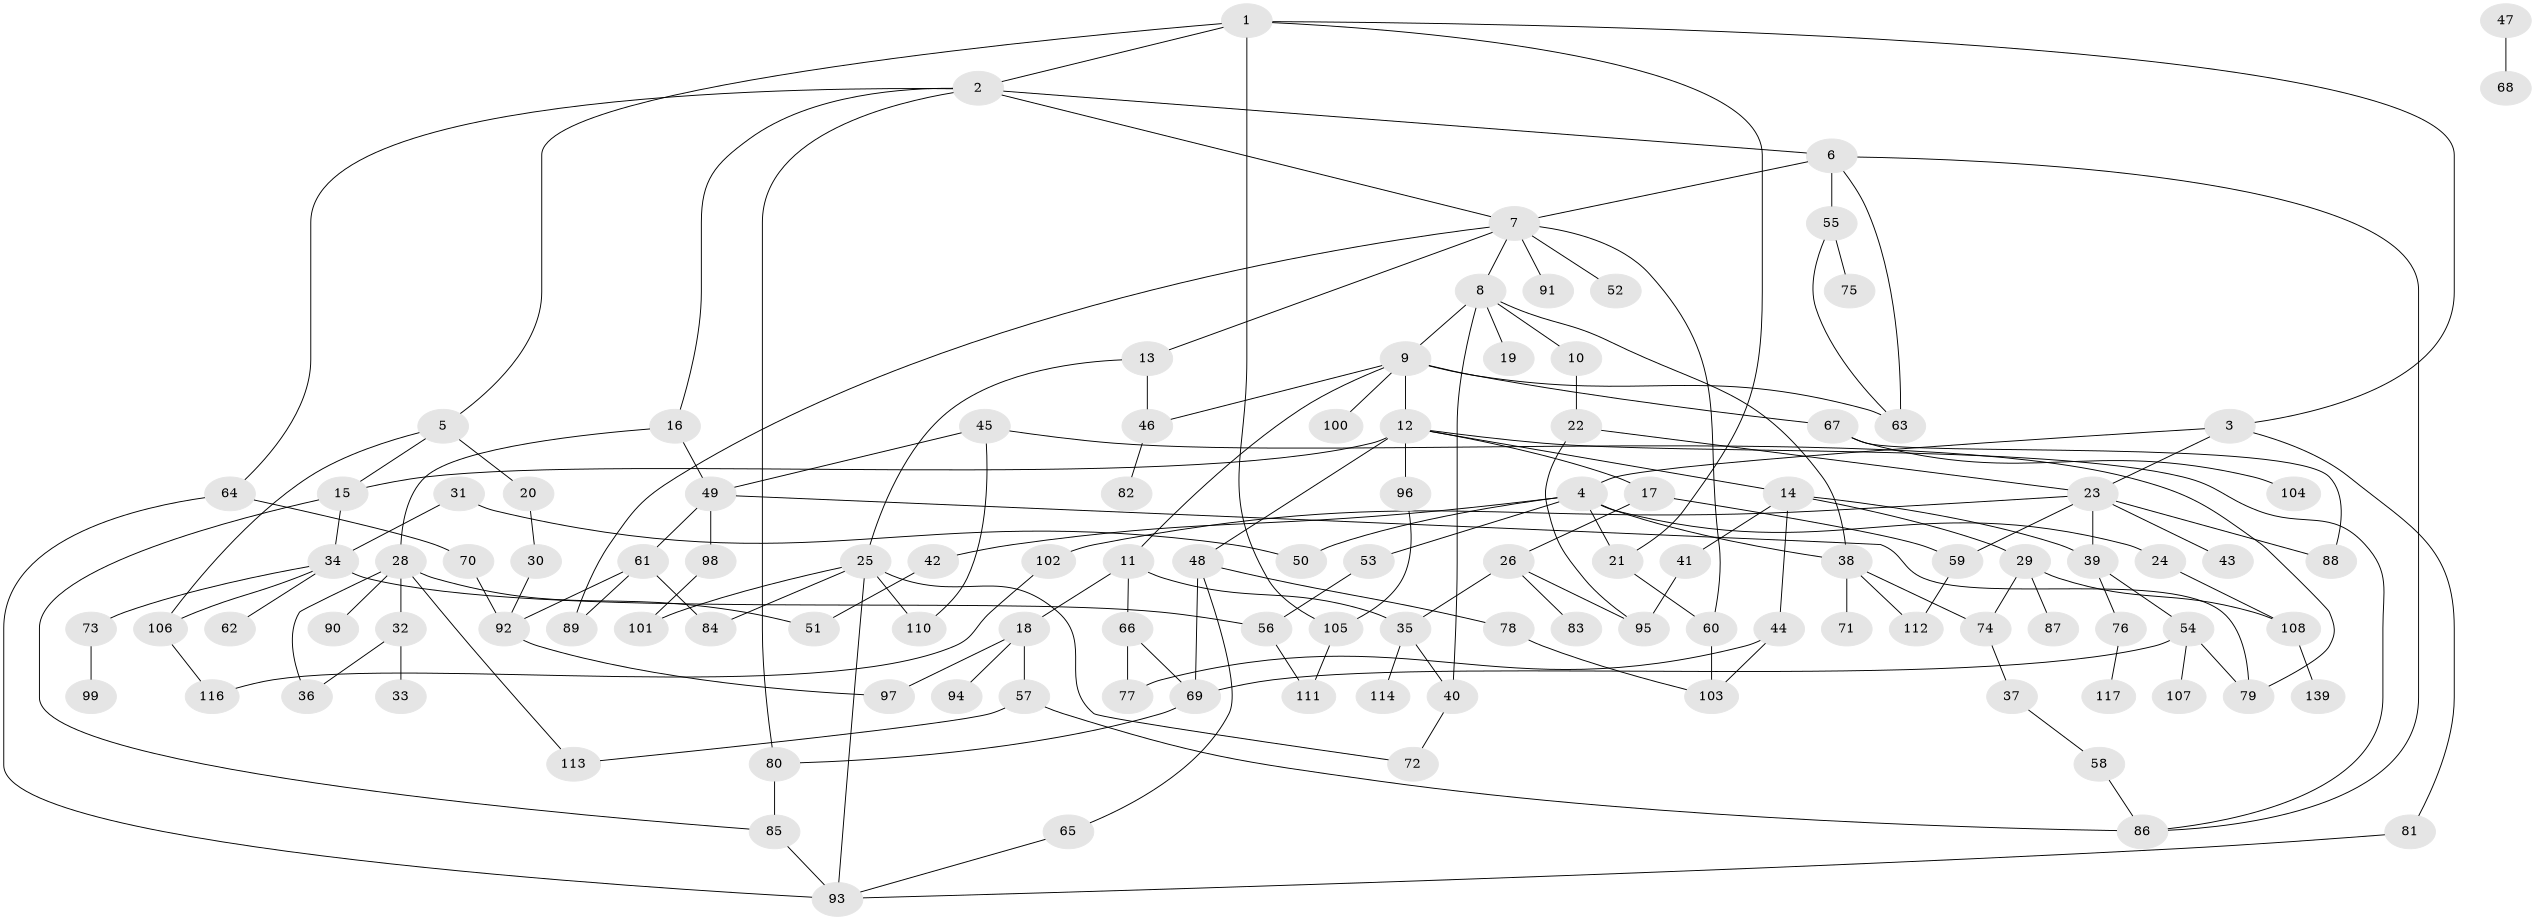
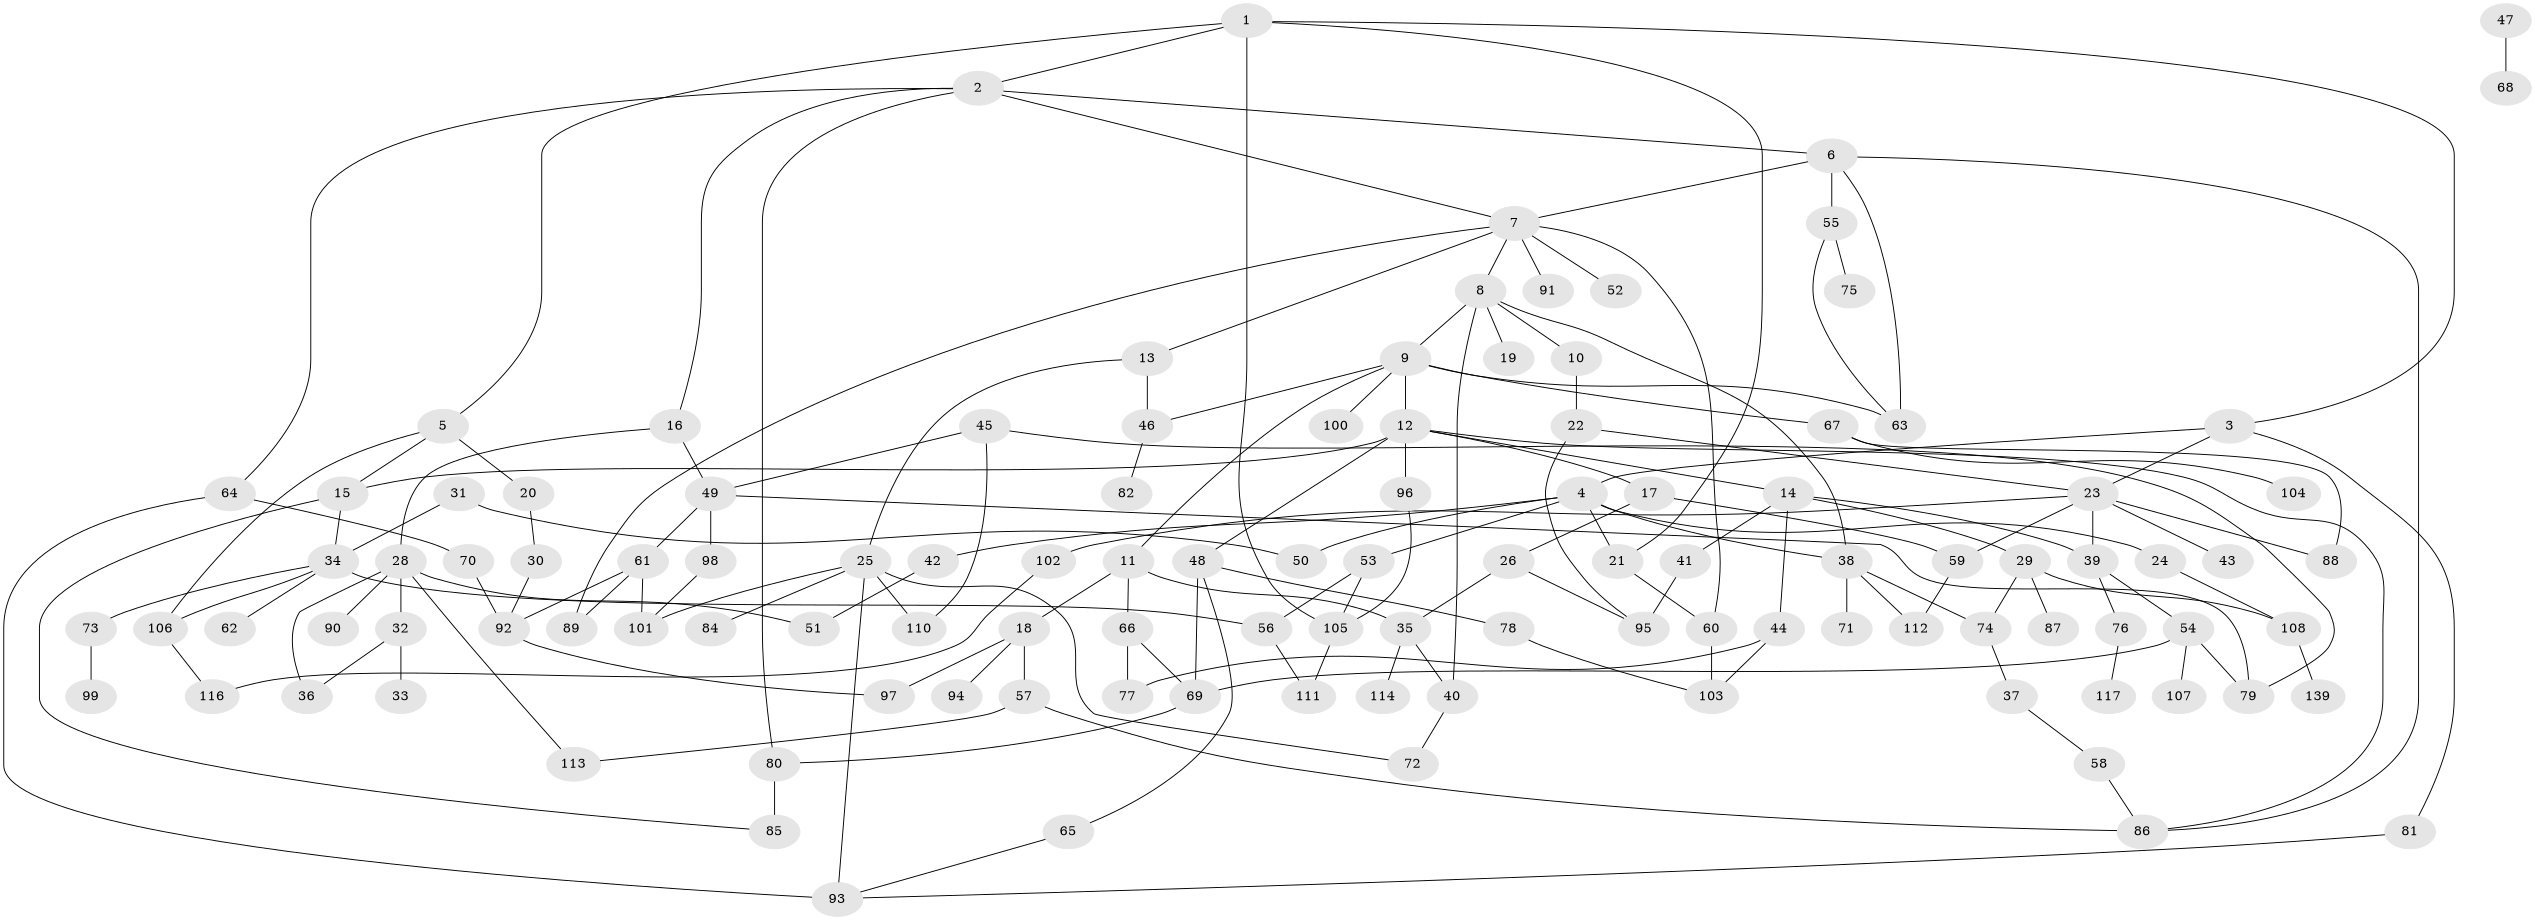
edge "61" -- "84": now "61" -- "101"
edge "53" -- "105": added
node "83": removed
edge "85" -- "93": removed
